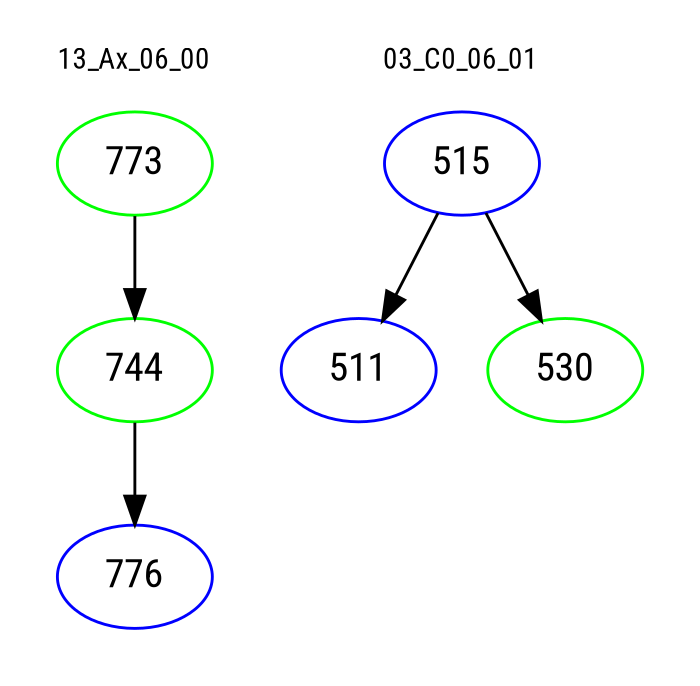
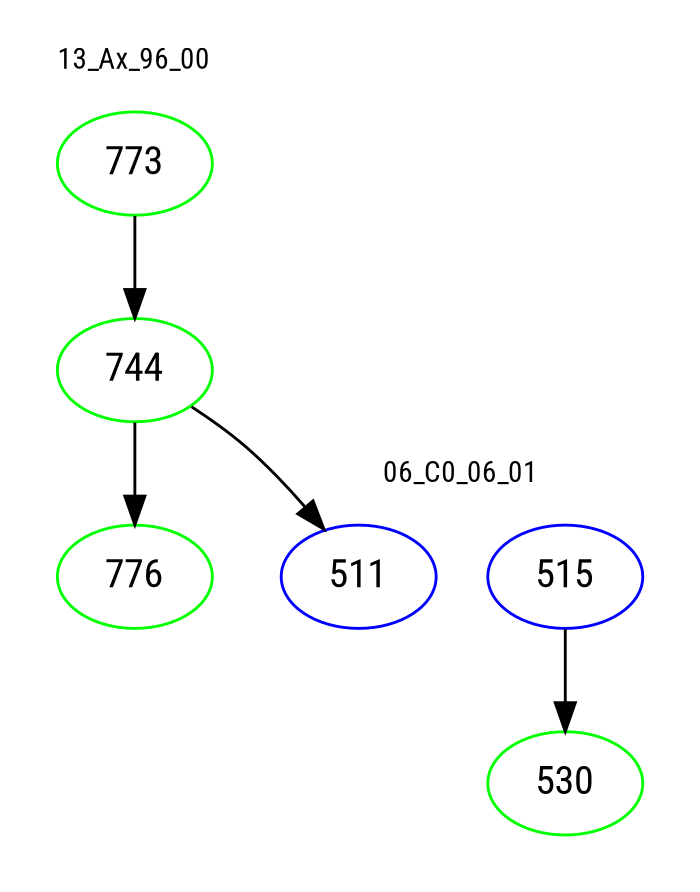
cluster "13_Ax_06_00": label "13_Ax_06_00" -> "13_Ax_96_00"
cluster "03_C0_06_01": label "03_C0_06_01" -> "06_C0_06_01"
edge "515" -> "511": now "744" -> "511"
node "776": color blue -> green
